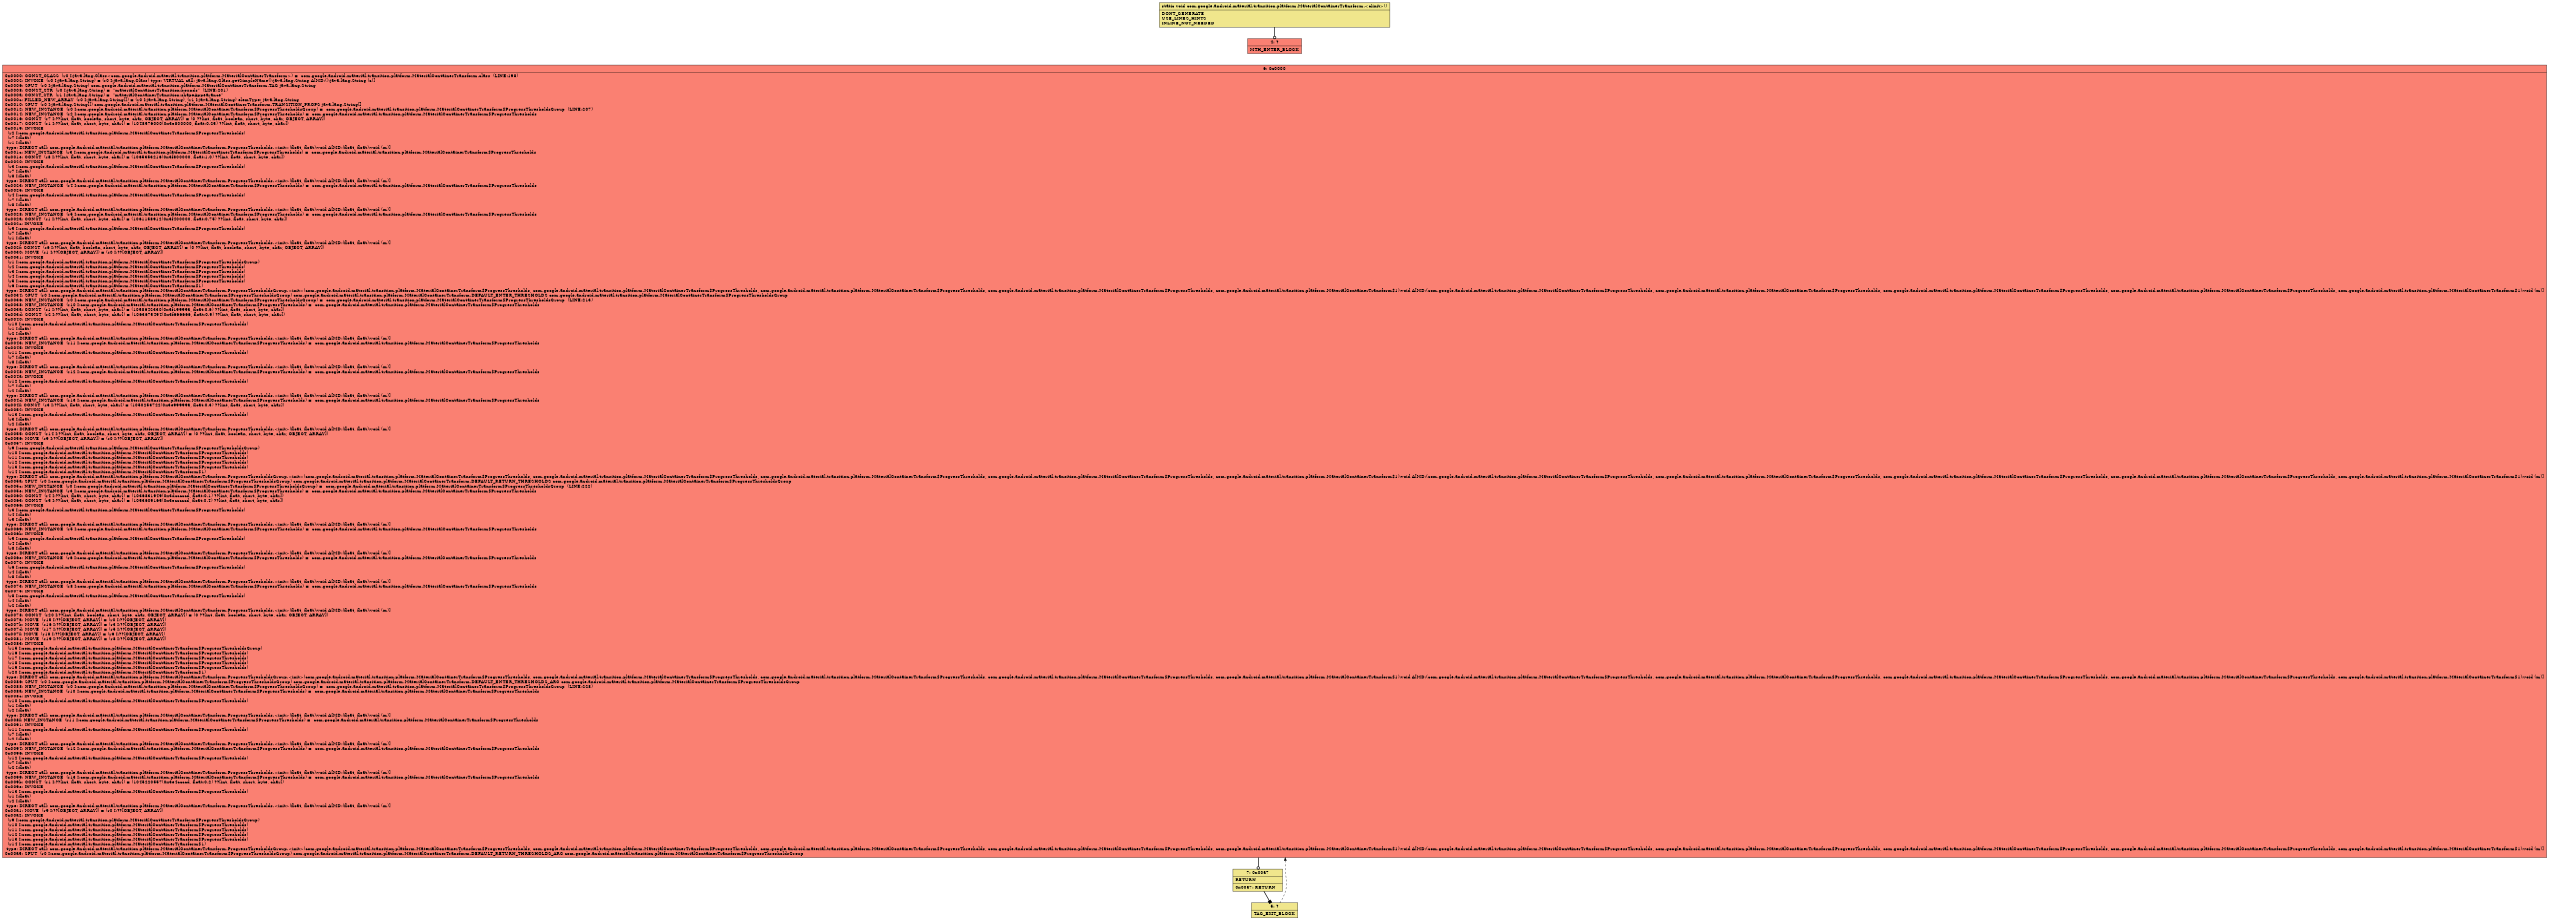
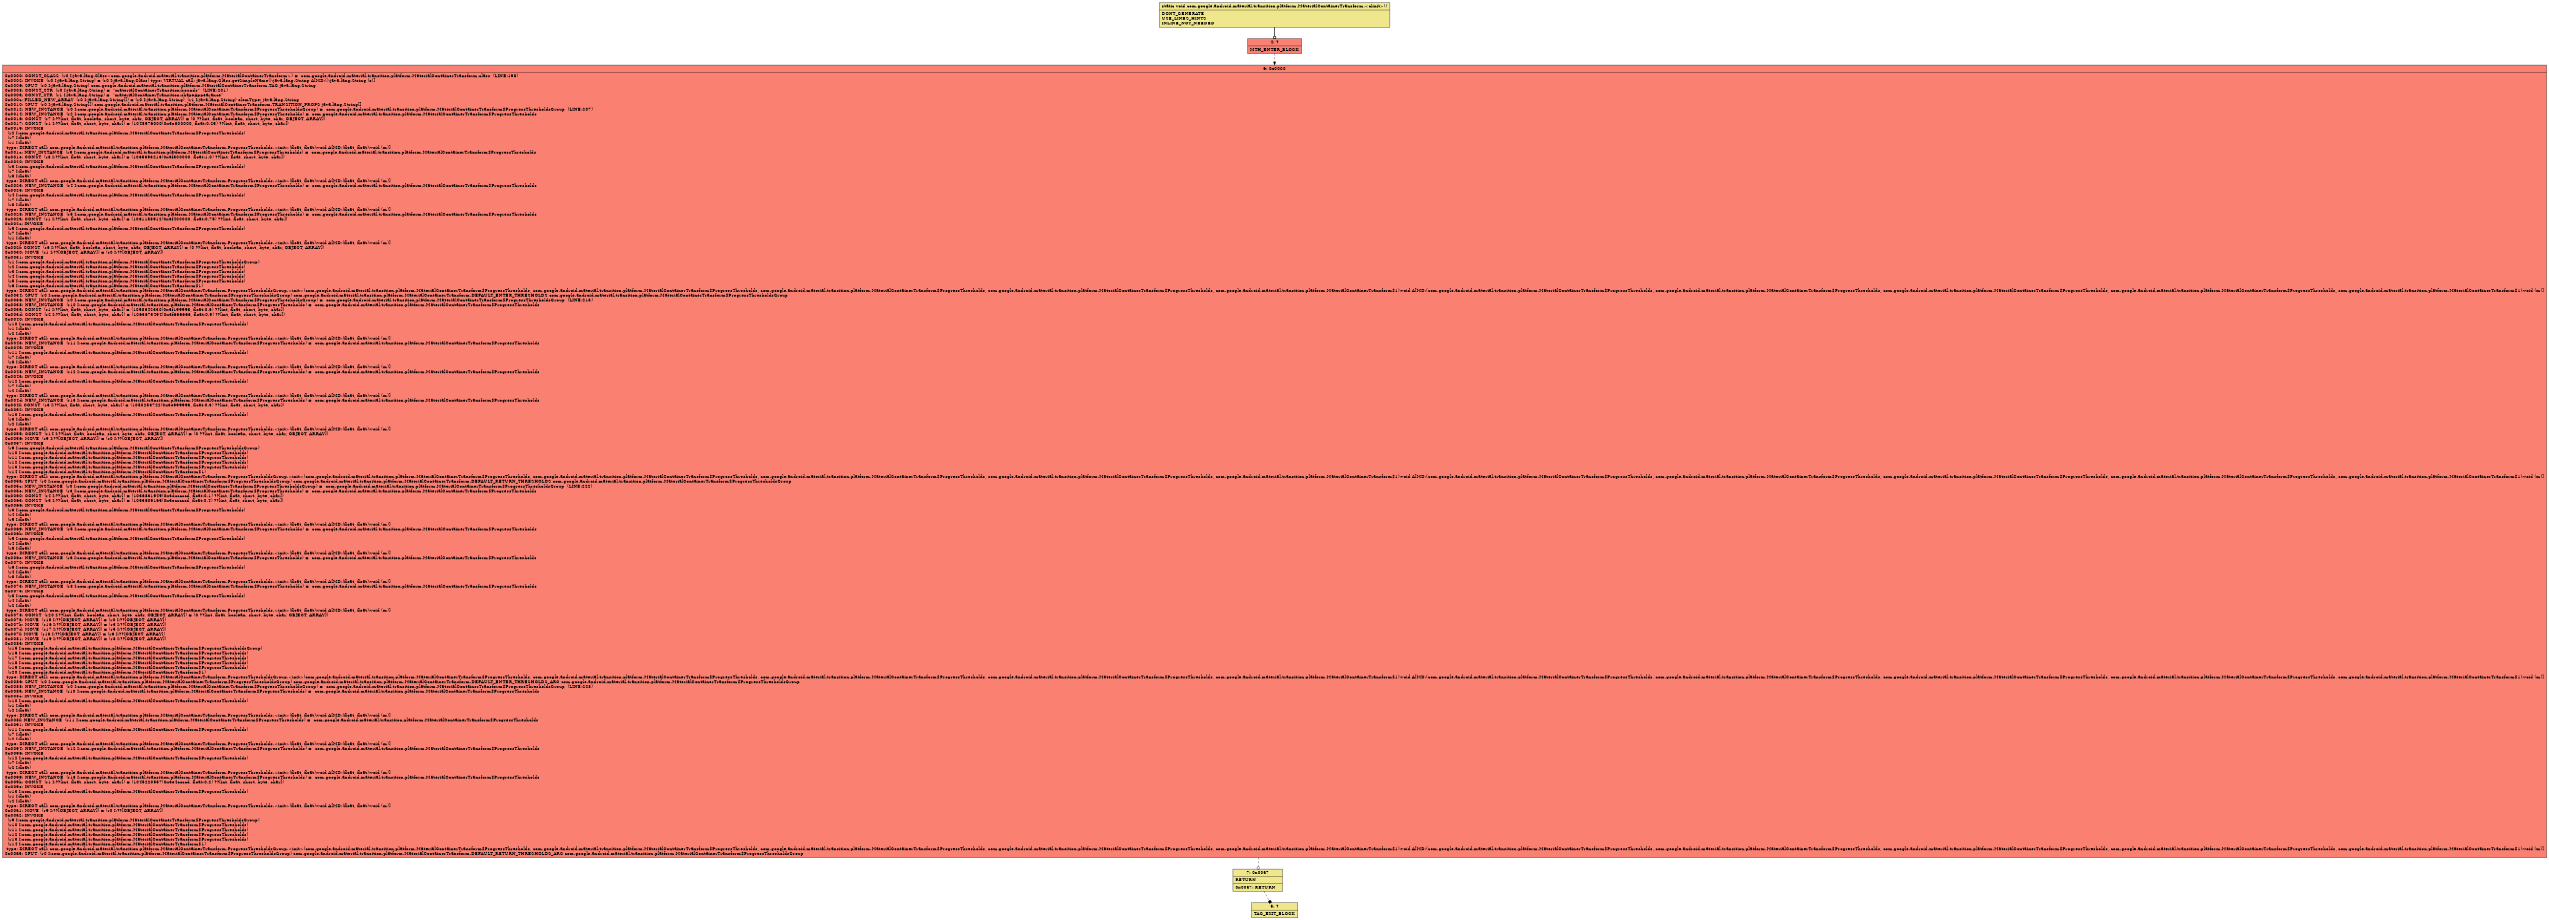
edge "6: 0x0000" -> "7: 0x00a7": style bold -> dashed
edge "5: ?" -> "6: 0x0000": now "4: ?" -> "6: 0x0000"
edge "7: 0x00a7" -> "5: ?": style bold -> dashed
